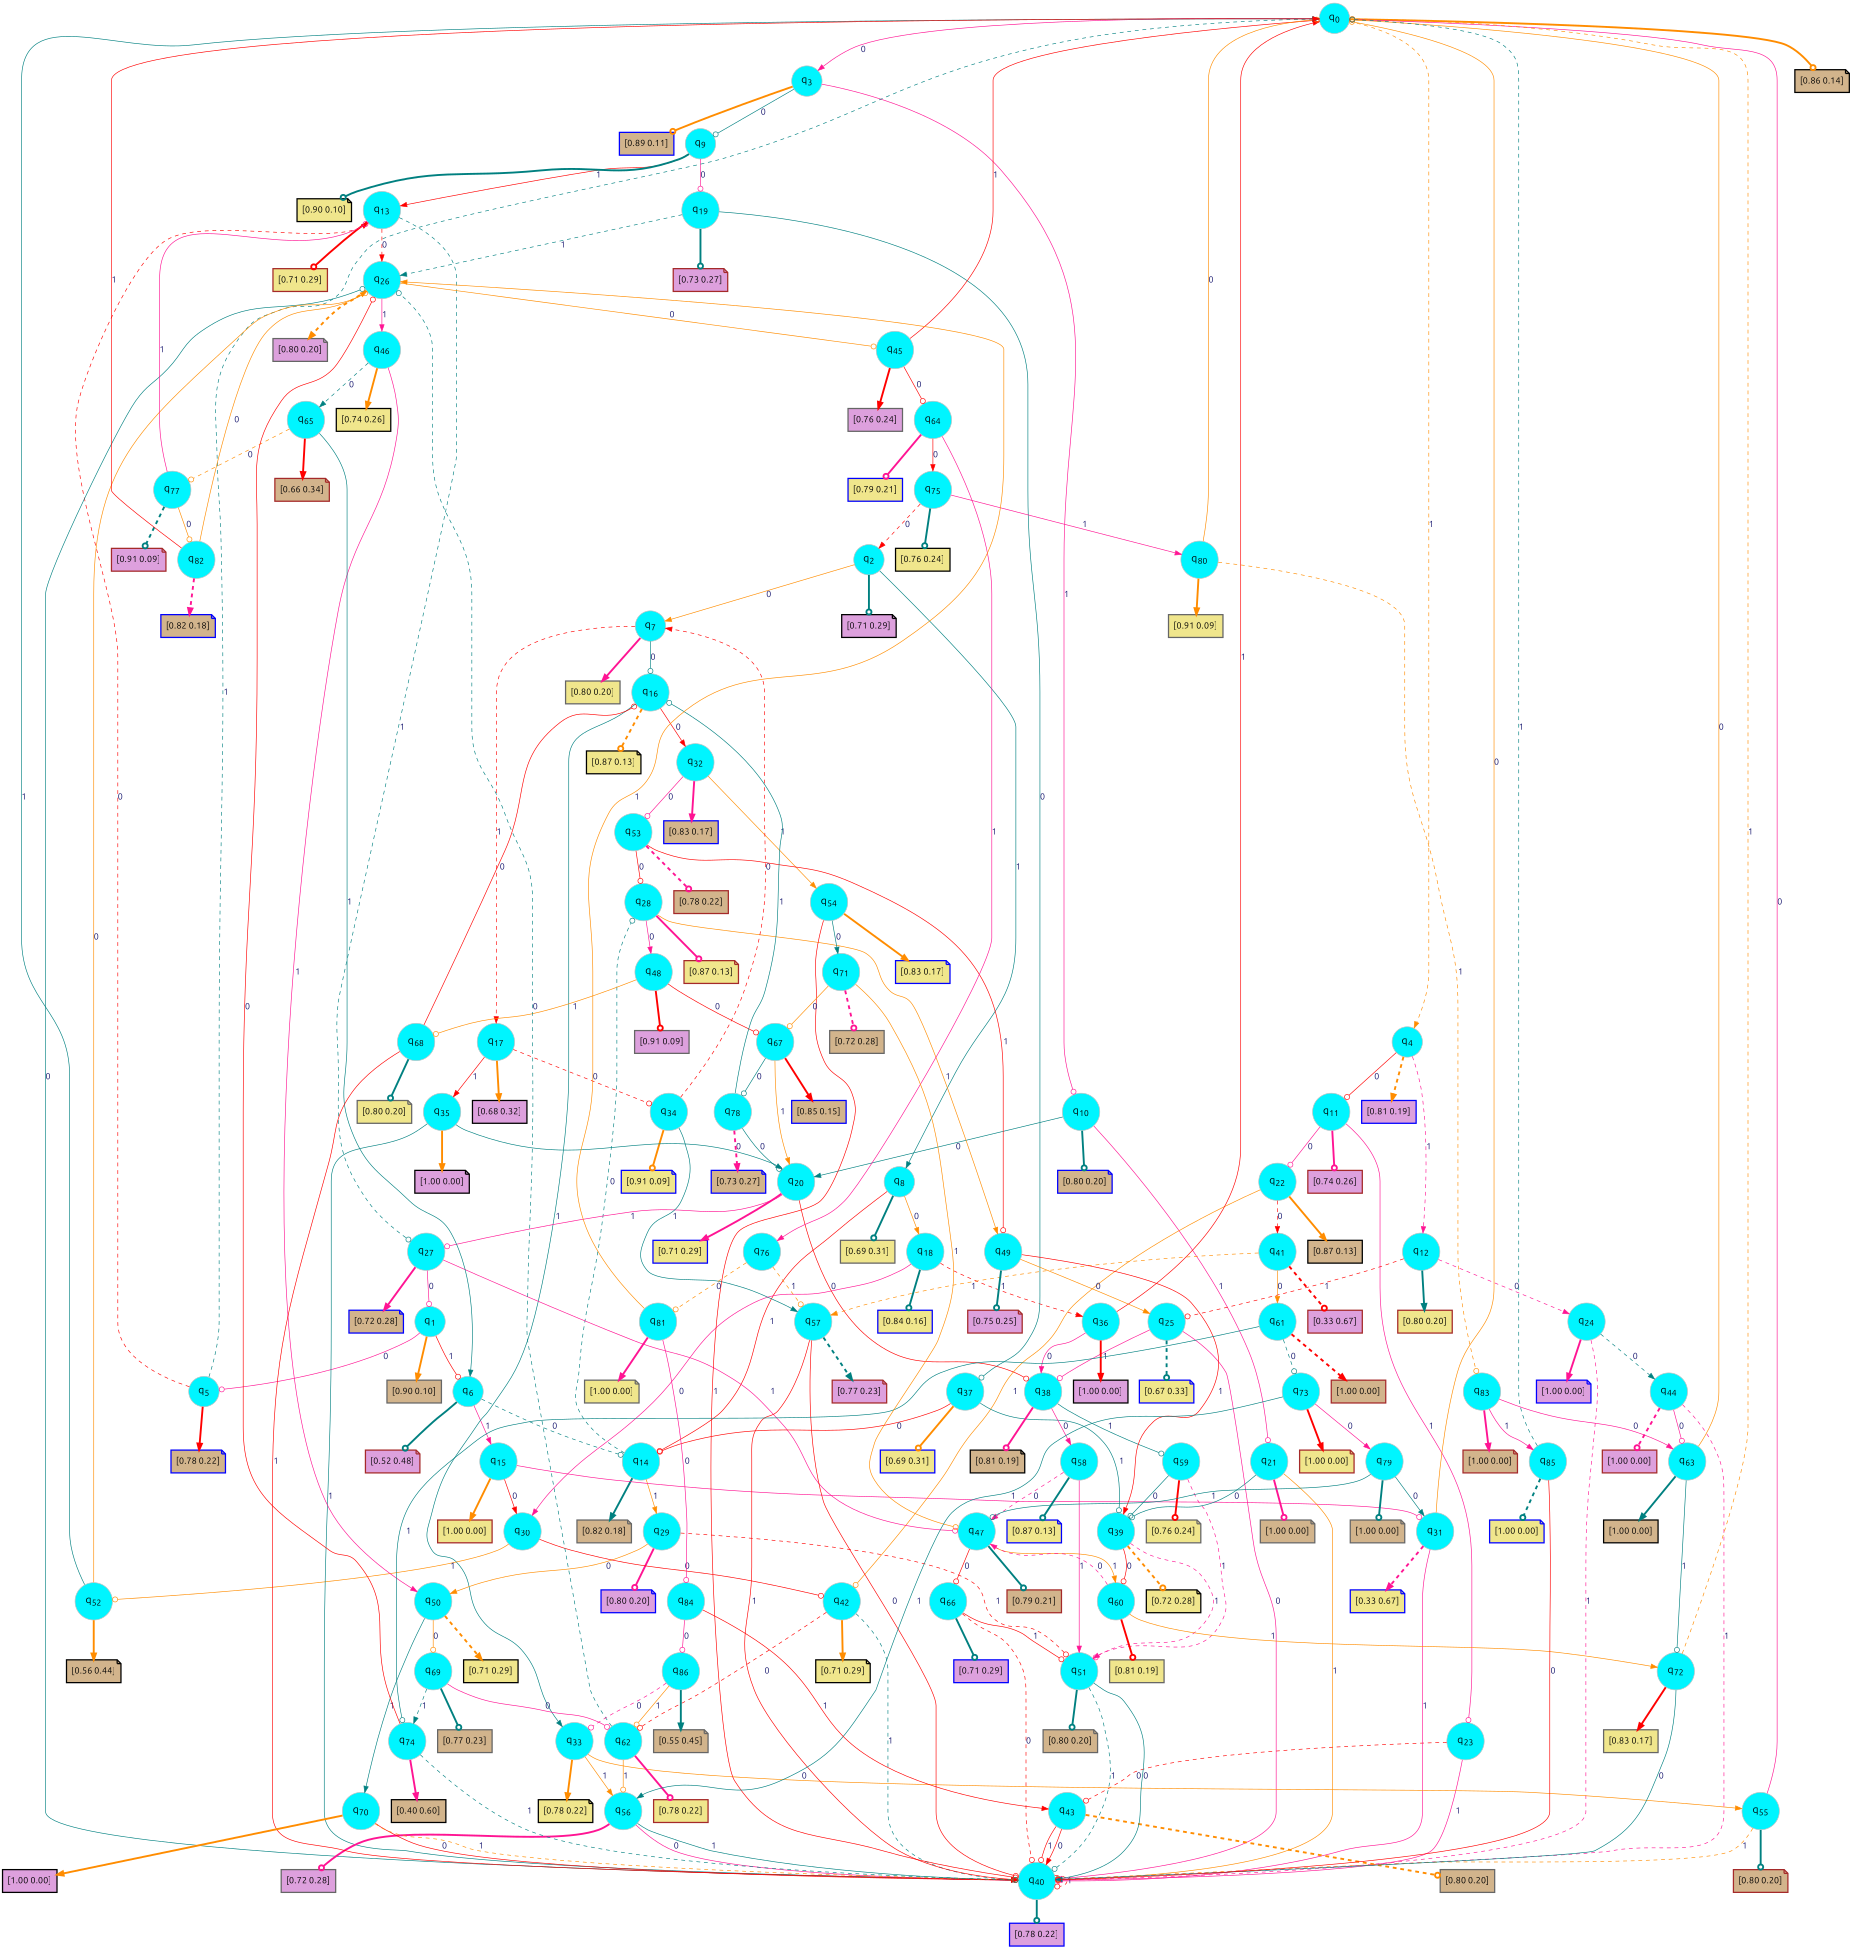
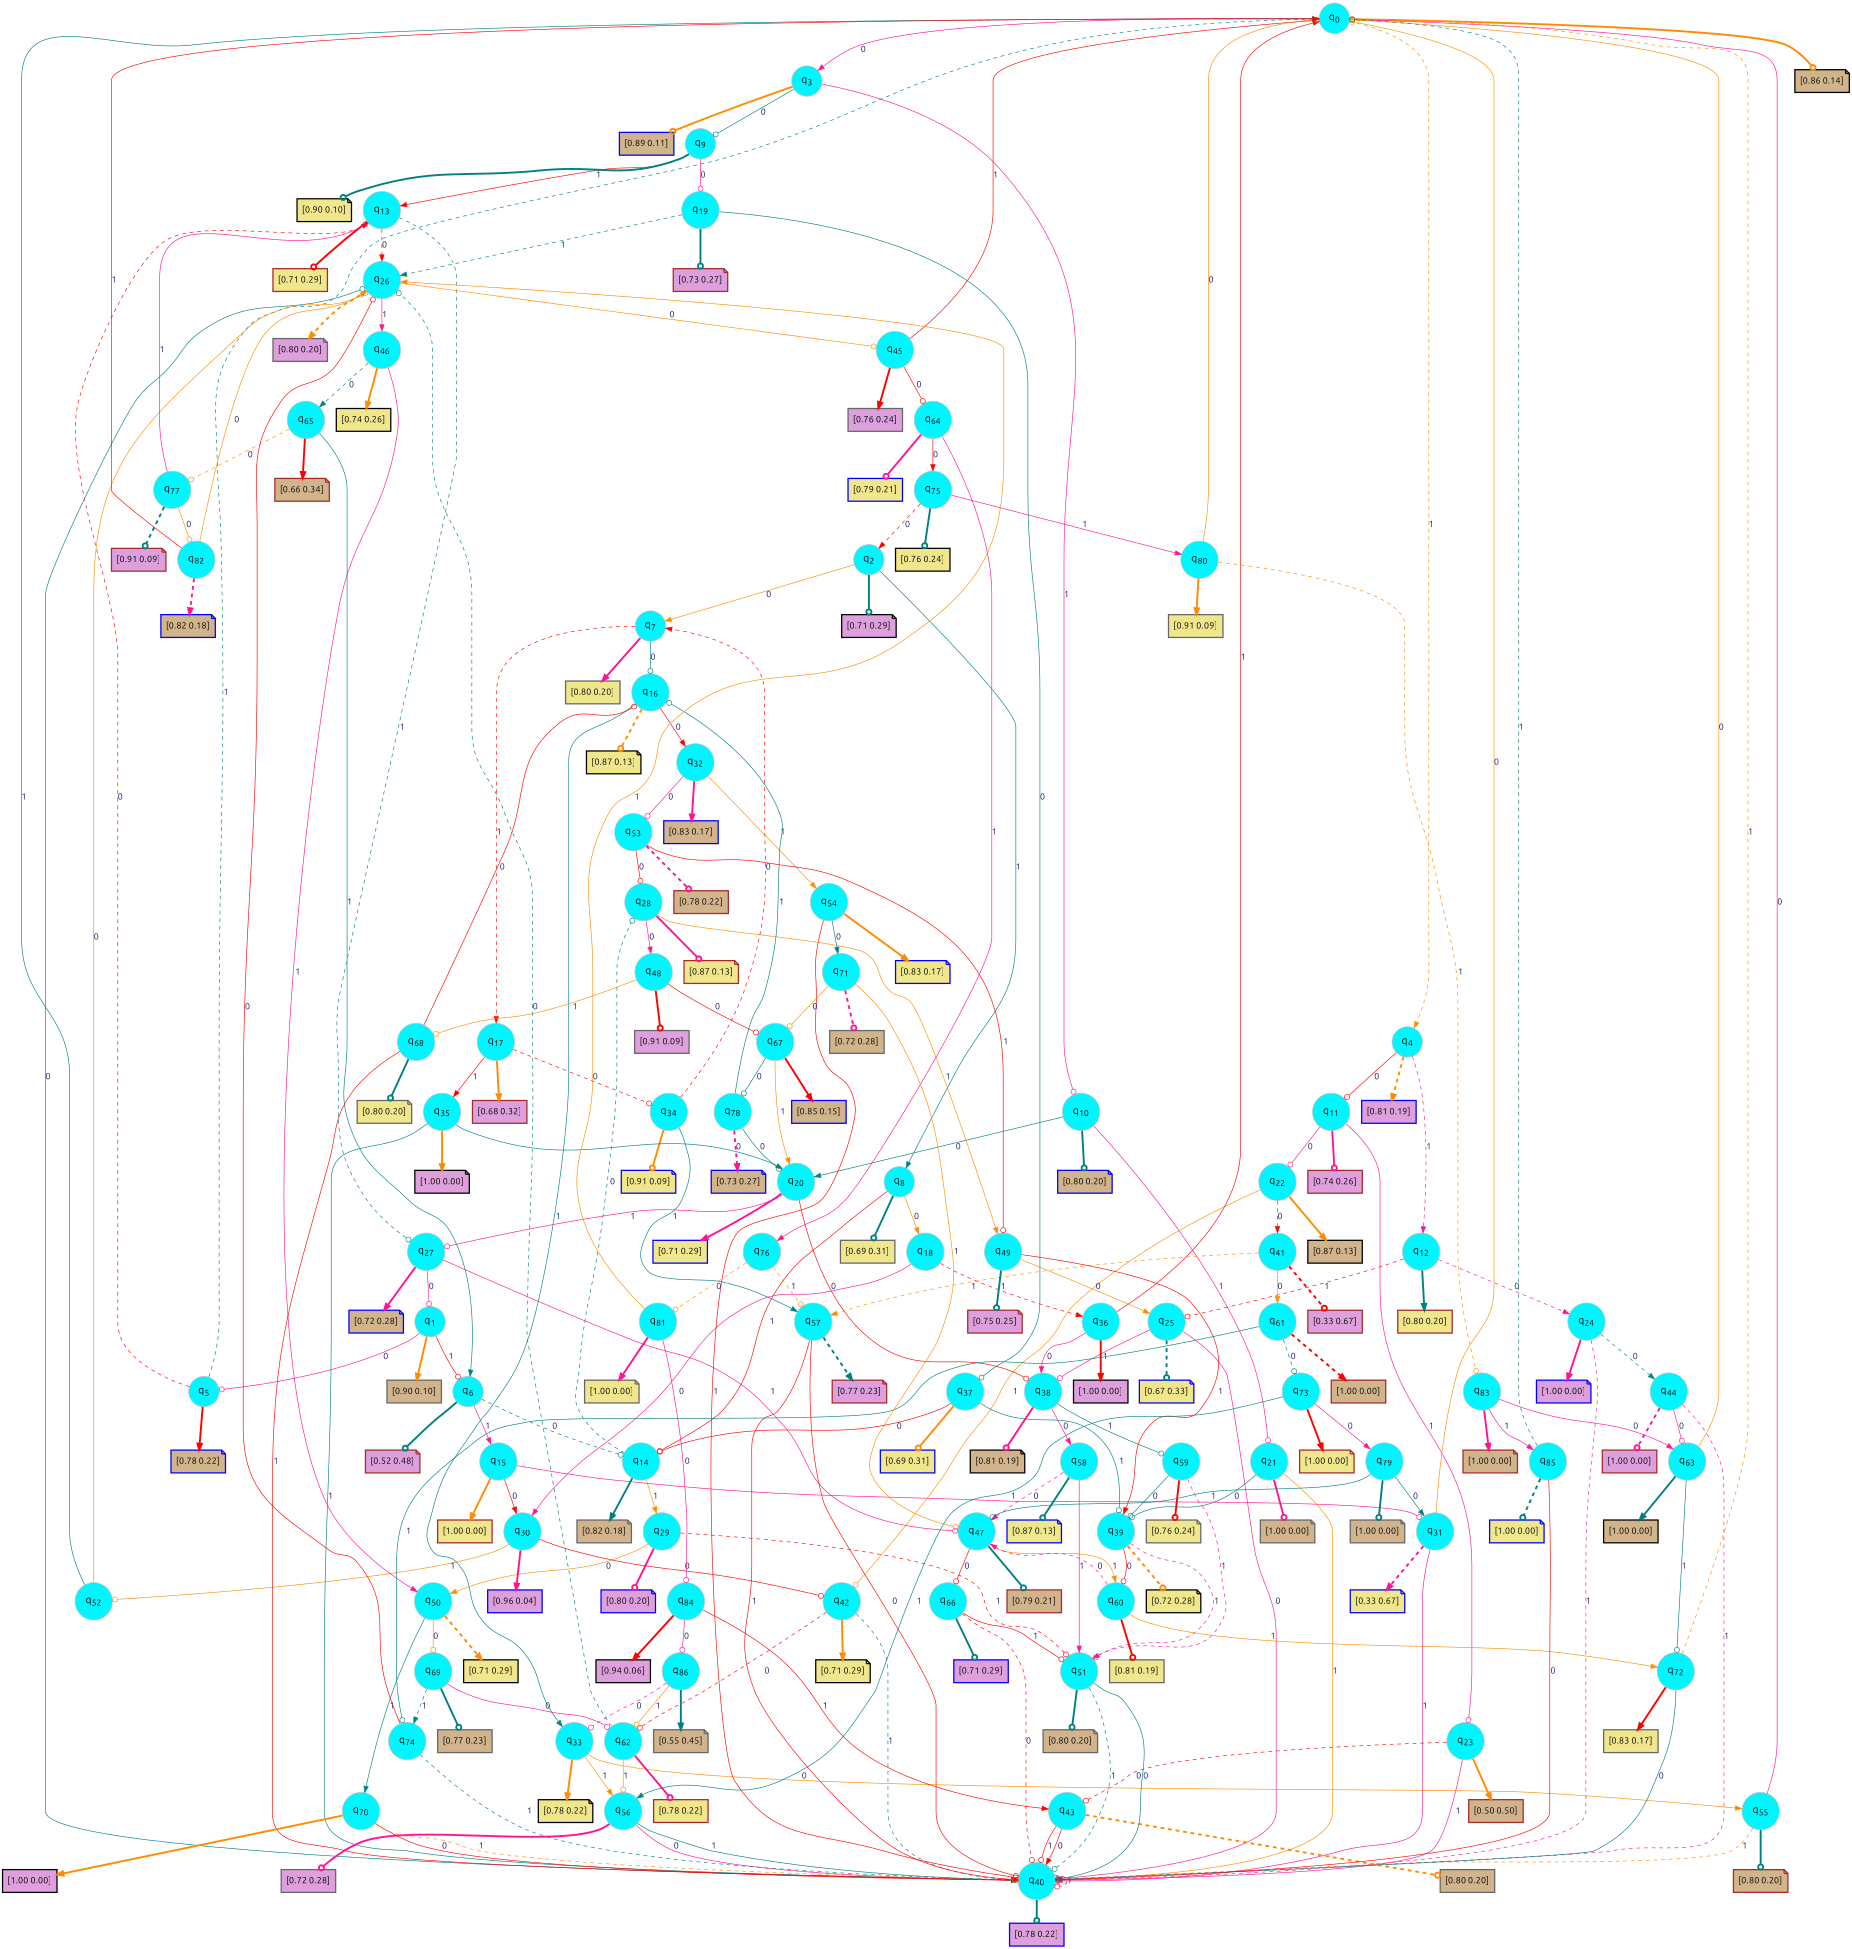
node "[0.68 0.32]": color black -> brown
node "[0.84 0.16]": removed
node "[0.96 0.04]": added
node "[0.56 0.44]": removed
node "[0.94 0.06]": added
node "[0.40 0.60]": removed
node "[0.50 0.50]": added
